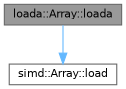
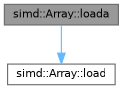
node "loada::Array::loada": label "loada::Array::loada" -> "simd::Array::loada"
